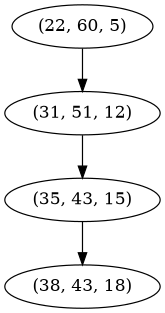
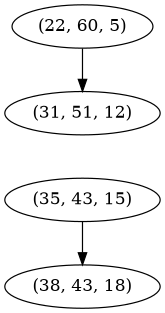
edge "(31, 51, 12)" -> "(35, 43, 15)": removed
